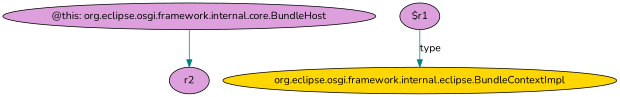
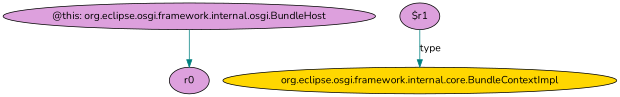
node "@this: org.eclipse.osgi.framework.internal.core.BundleHost": label "@this: org.eclipse.osgi.framework.internal.core.BundleHost" -> "@this: org.eclipse.osgi.framework.internal.osgi.BundleHost"
node "r2": label "r2" -> "r0"
node "org.eclipse.osgi.framework.internal.eclipse.BundleContextImpl": label "org.eclipse.osgi.framework.internal.eclipse.BundleContextImpl" -> "org.eclipse.osgi.framework.internal.core.BundleContextImpl"
